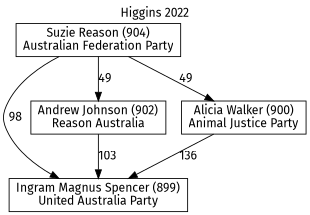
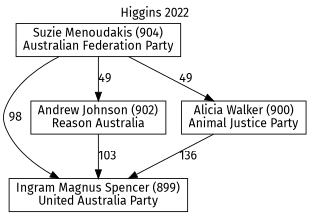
node "Suzie Reason (904) Australian Federation Party": label "Suzie Reason (904) Australian Federation Party" -> "Suzie Menoudakis (904) Australian Federation Party"
